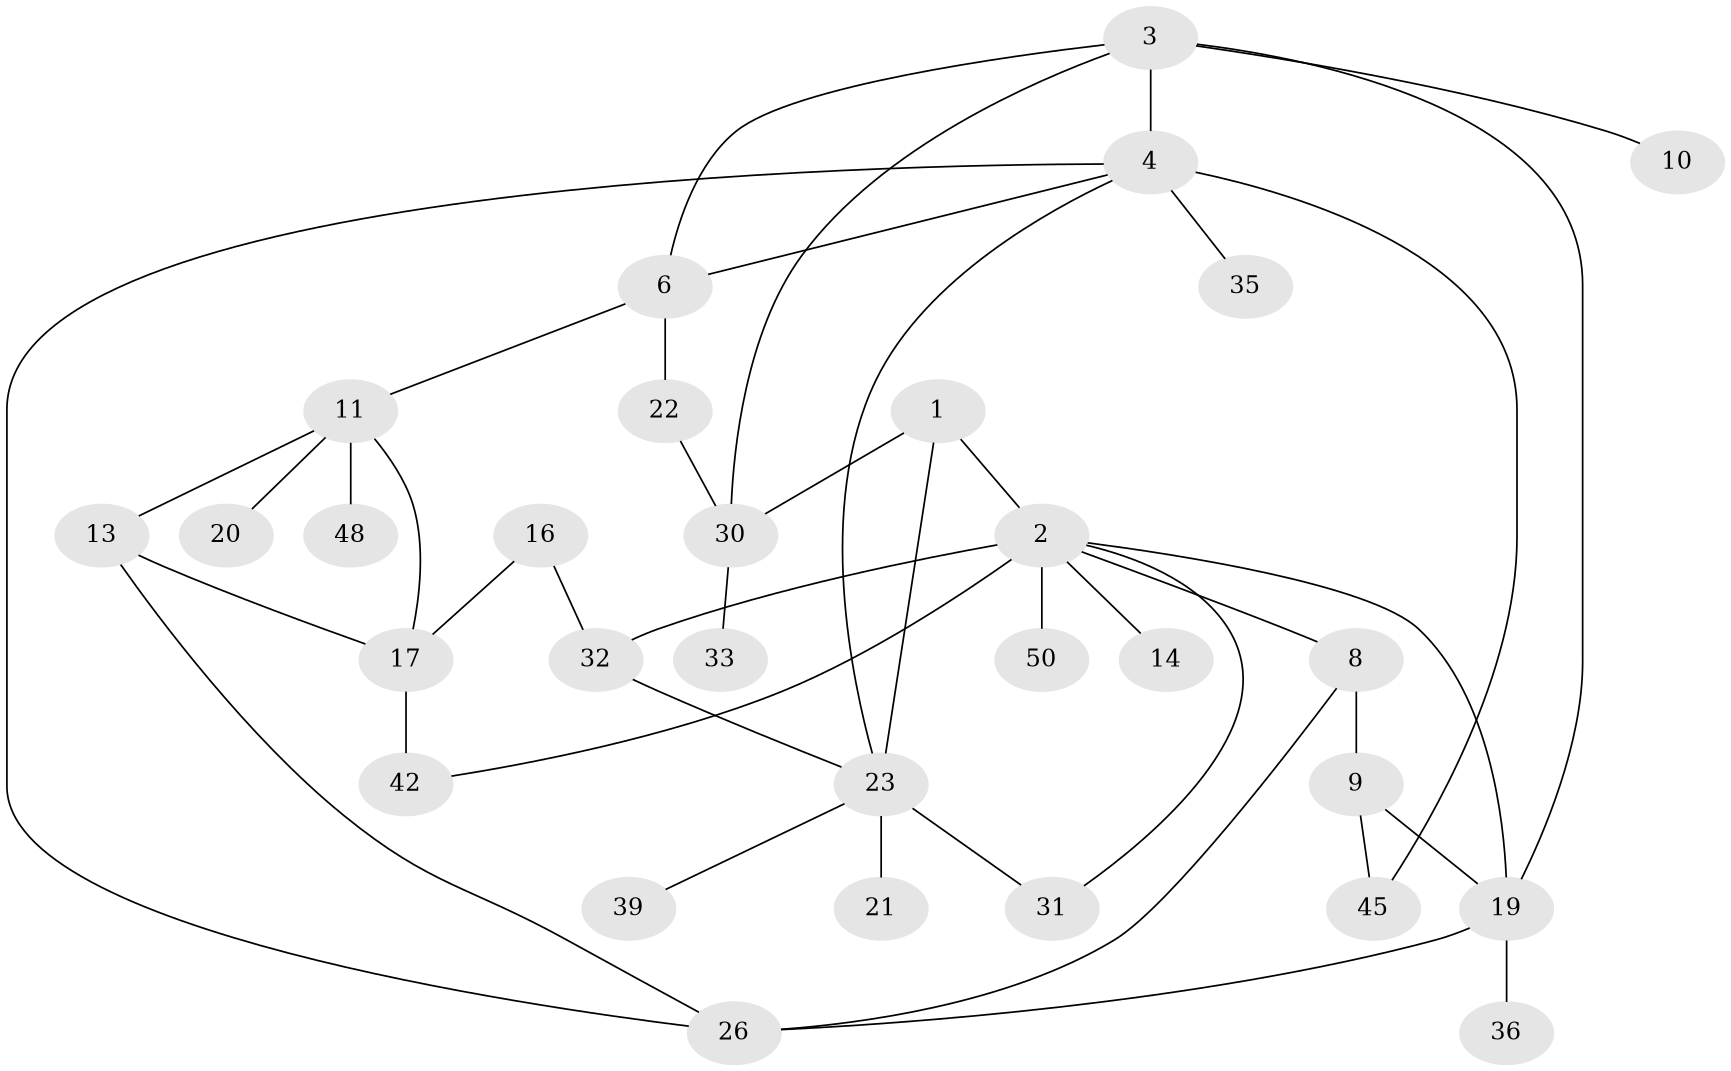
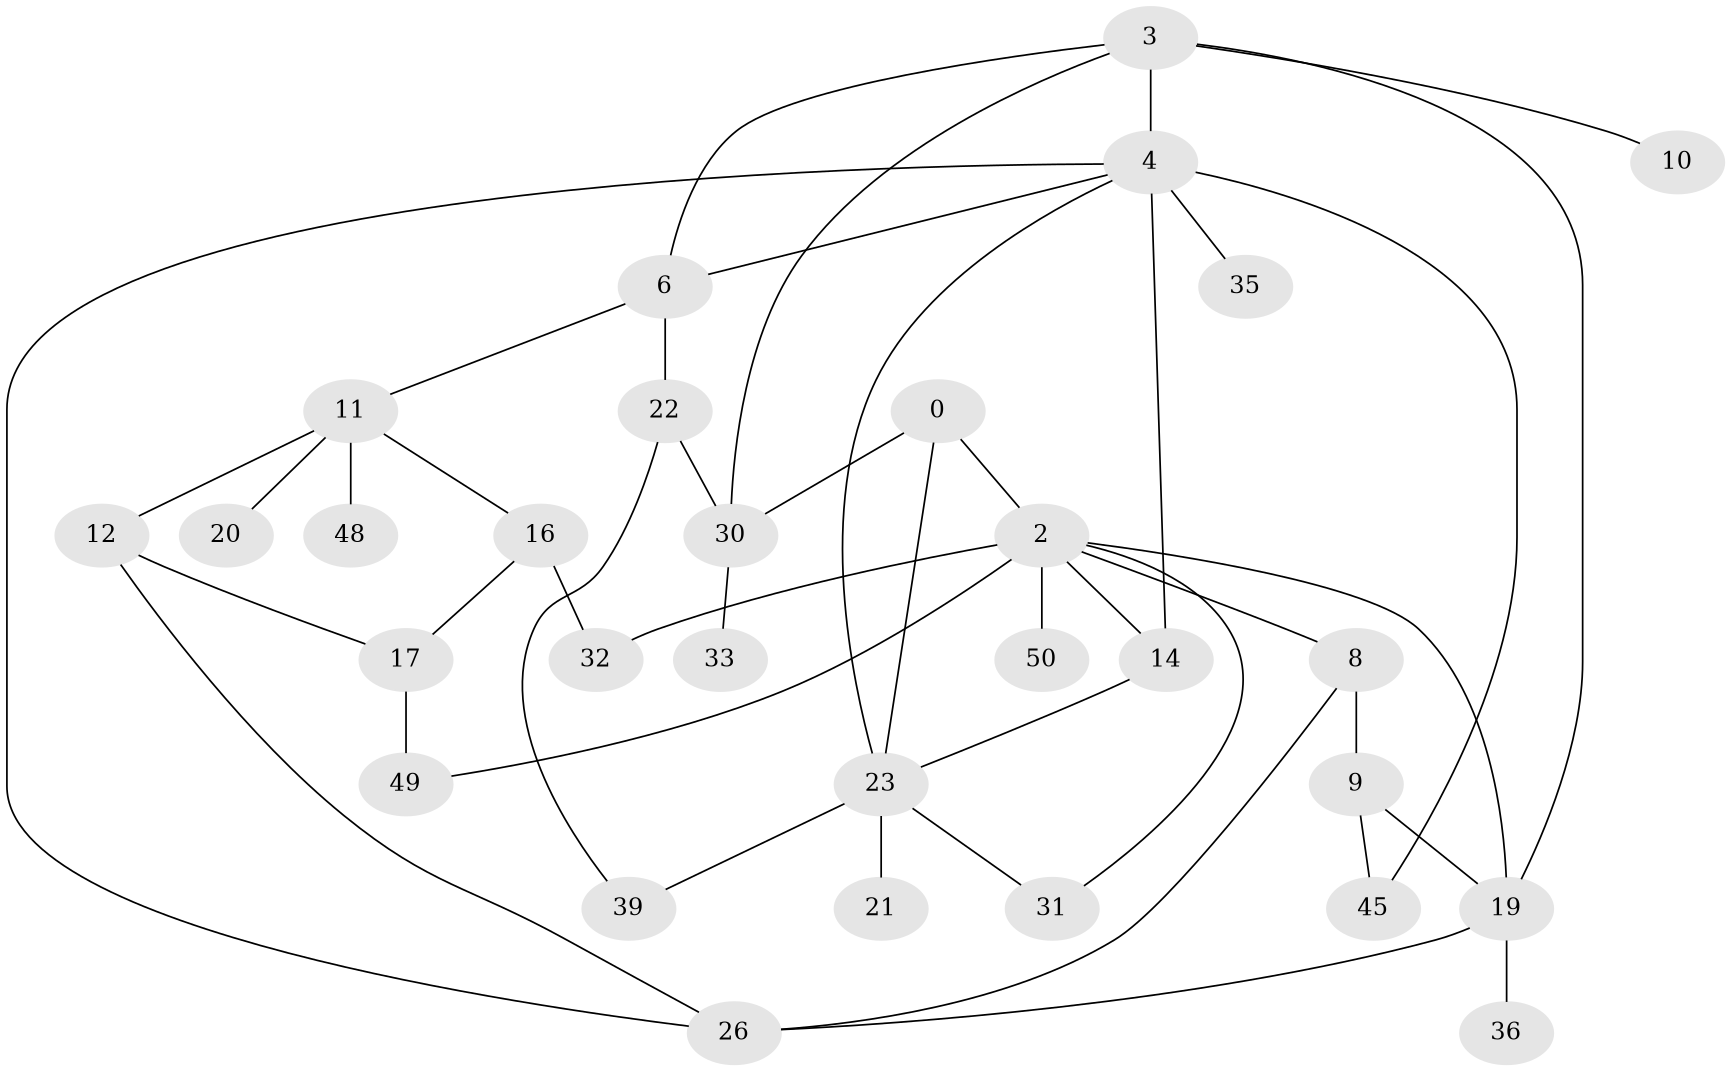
node "1": label "1" -> "0"
edge "4" -- "14": added
edge "11" -- "17": now "11" -- "16"
node "13": label "13" -> "12"
edge "22" -- "39": added
edge "32" -- "23": now "14" -- "23"
node "42": label "42" -> "49"
